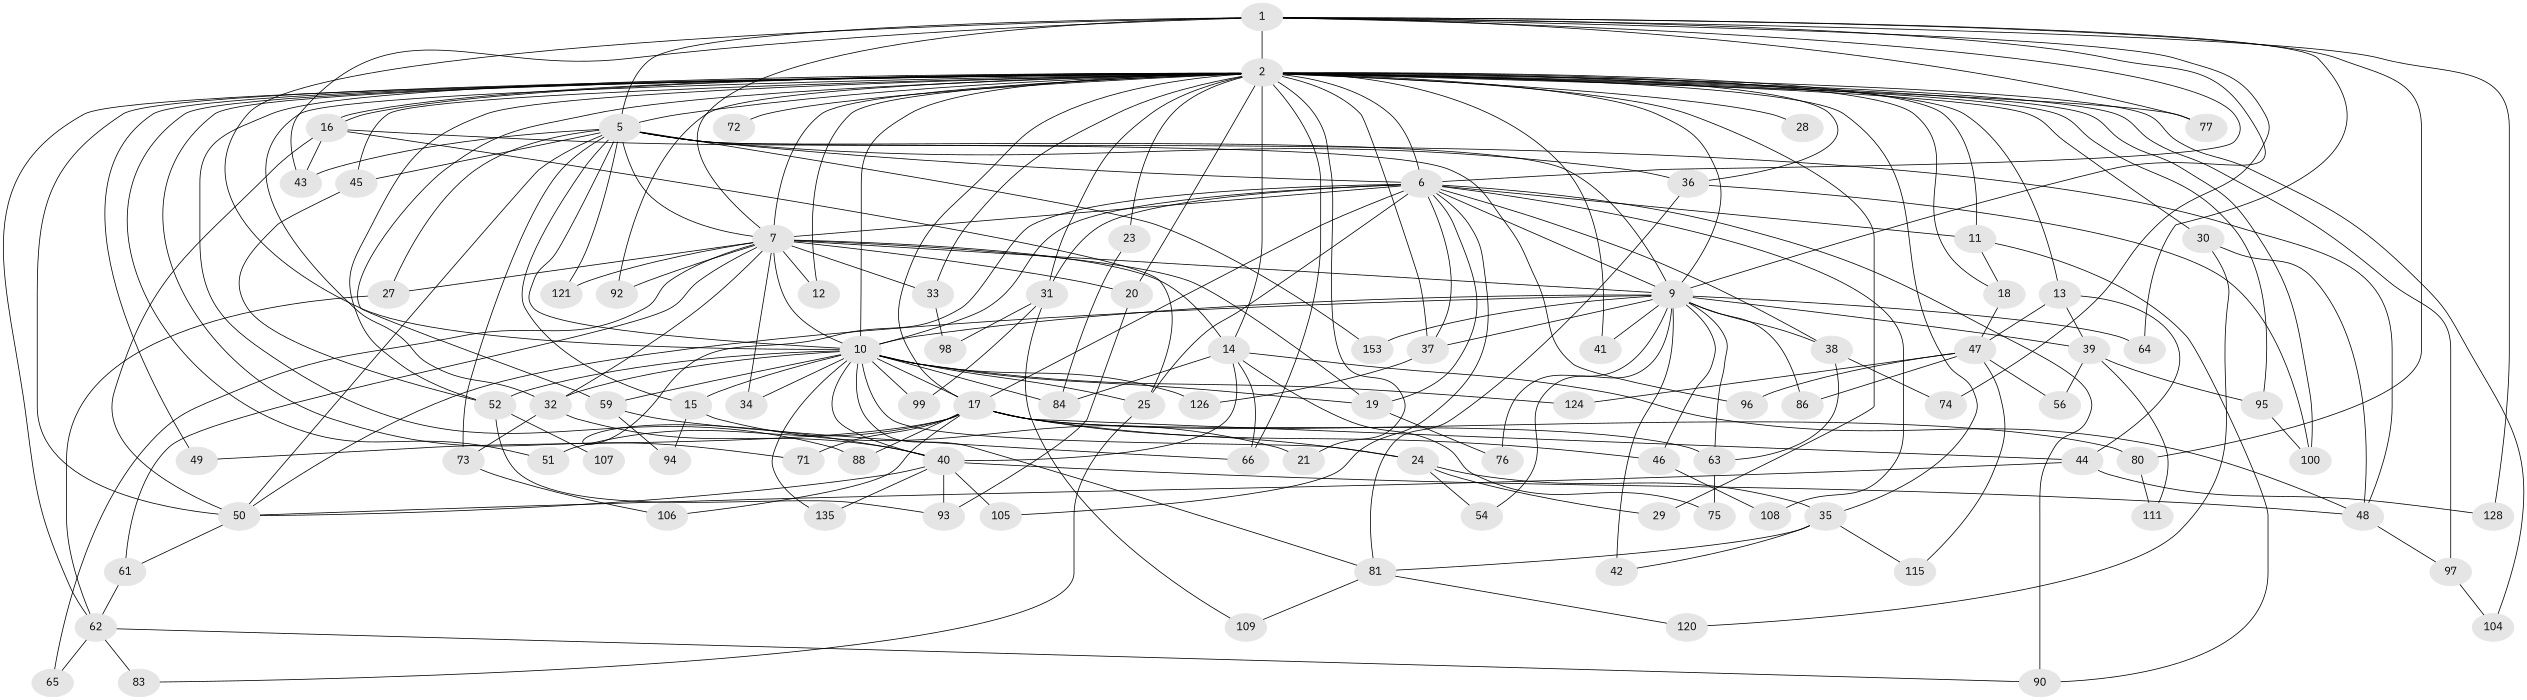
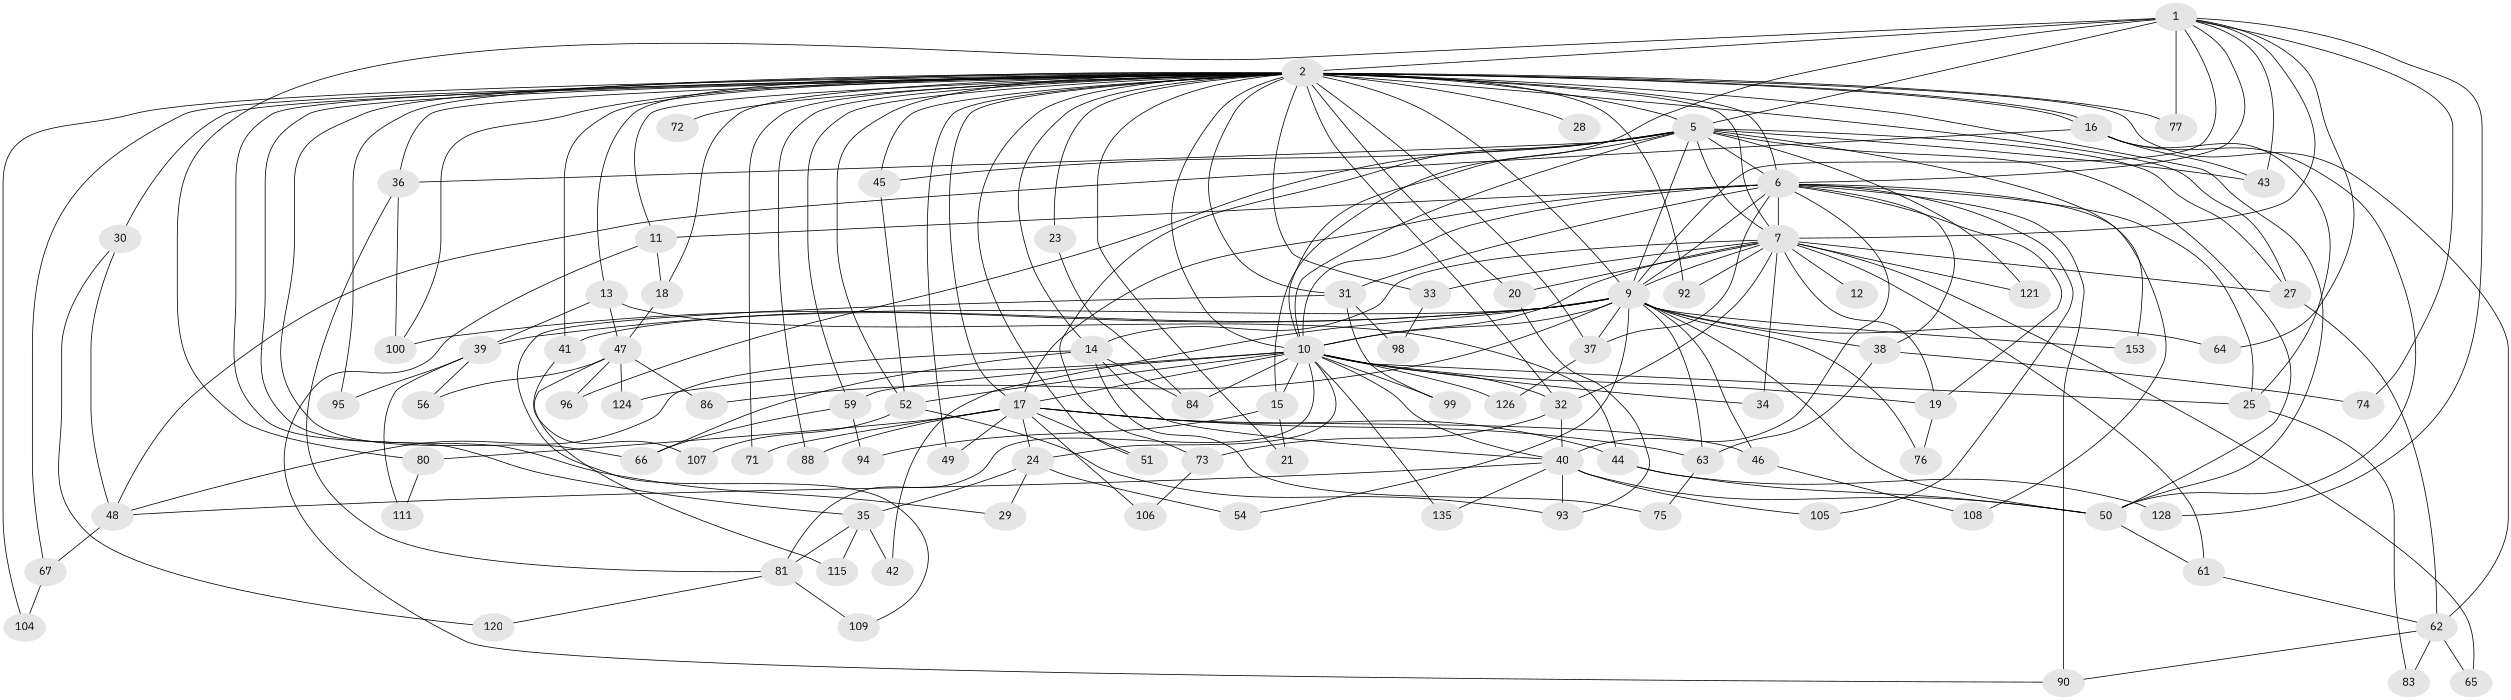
edge "2" -- "12": now "2" -- "27"
edge "95" -- "100": now "9" -- "100"
edge "41" -- "107": added
node "97": label "97" -> "67"
